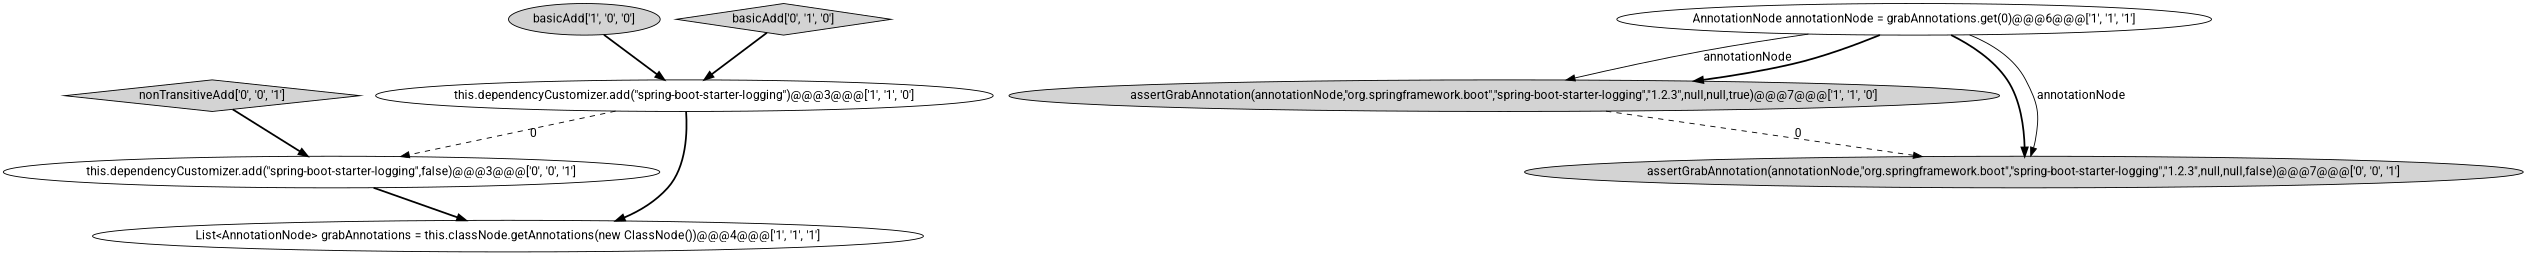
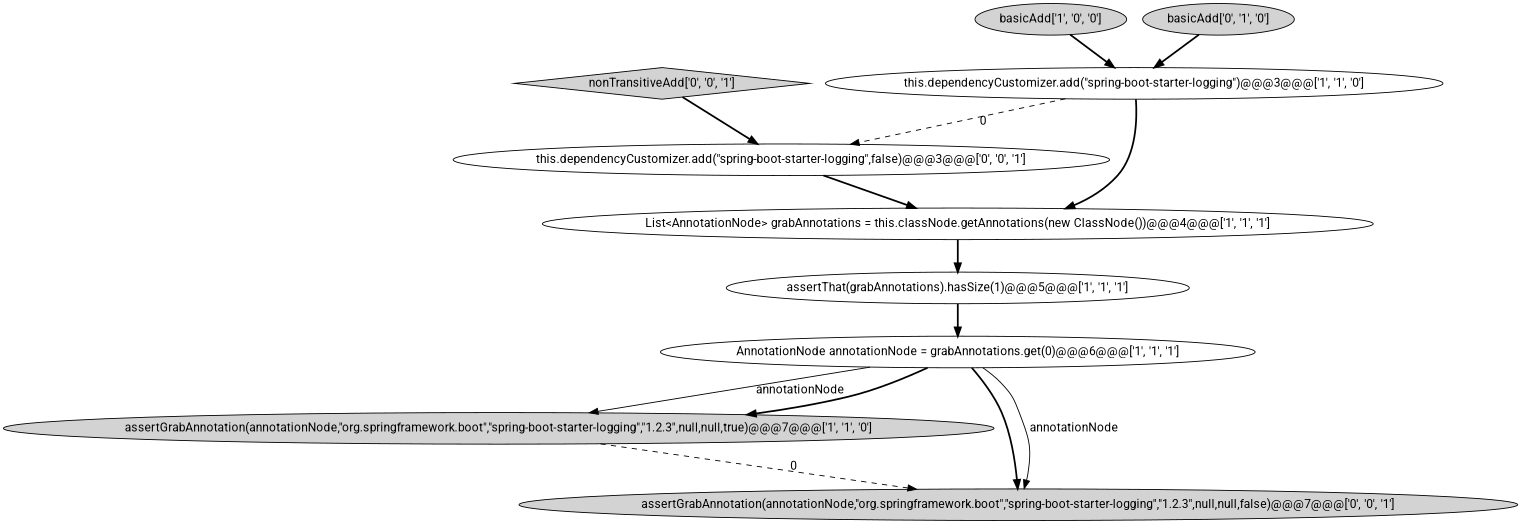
node "basicAdd['0', '1', '0']": shape diamond -> ellipse
node "assertThat(grabAnnotations).hasSize(1)@@@5@@@['1', '1', '1']": added
